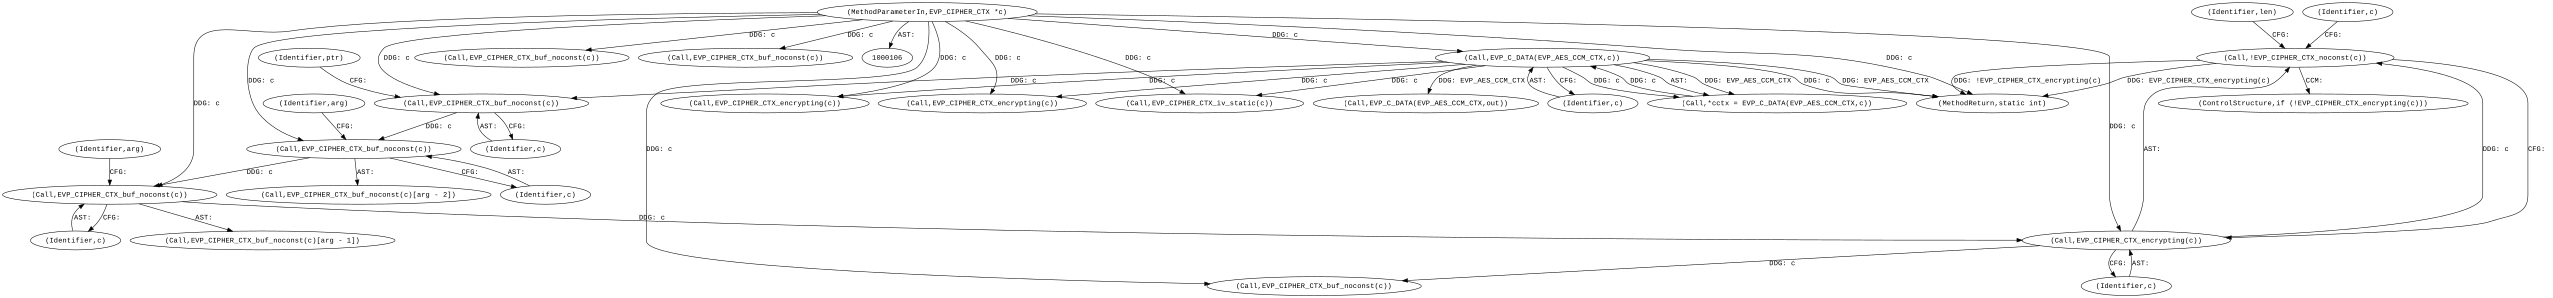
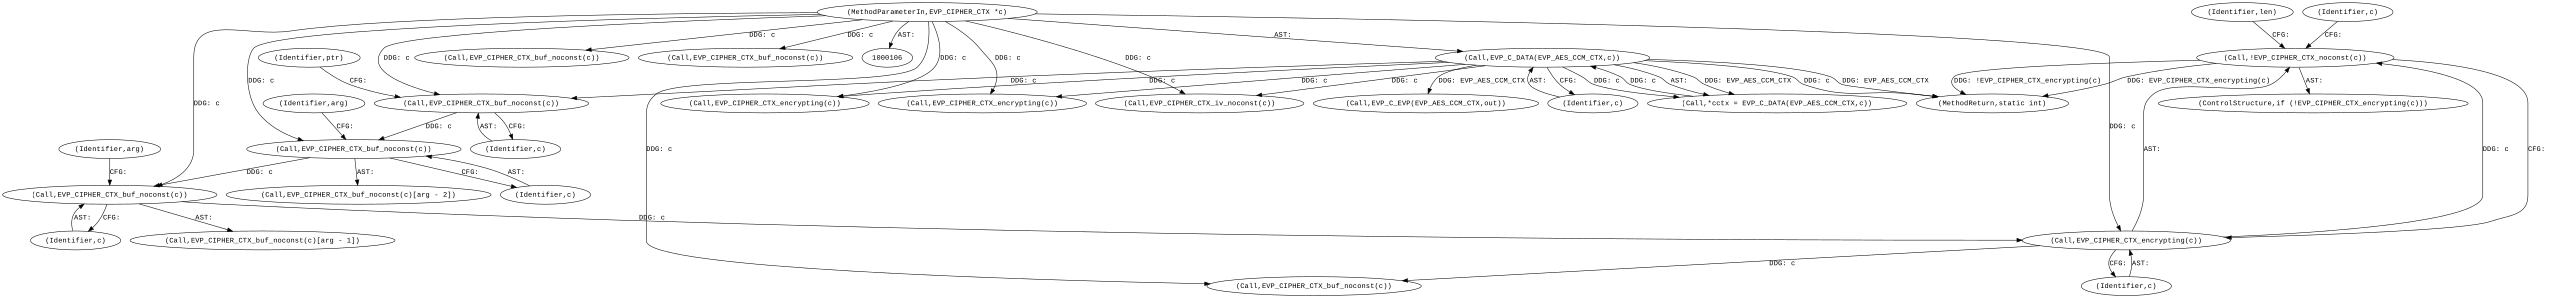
edge "(MethodParameterIn,EVP_CIPHER_CTX *c)" -> "(Call,EVP_C_DATA(EVP_AES_CCM_CTX,c))": label "DDG: c" -> "AST: "
edge "(MethodParameterIn,EVP_CIPHER_CTX *c)" -> "(MethodReturn,static int)": removed, label "DDG: c"
edge "(Call,!EVP_CIPHER_CTX_noconst(c))" -> "(ControlStructure,if (!EVP_CIPHER_CTX_encrypting(c)))": label "CCM: " -> "AST: "
node "(Call,EVP_CIPHER_CTX_iv_static(c))": label "(Call,EVP_CIPHER_CTX_iv_static(c))" -> "(Call,EVP_CIPHER_CTX_iv_noconst(c))"
node "(Call,EVP_C_DATA(EVP_AES_CCM_CTX,out))": label "(Call,EVP_C_DATA(EVP_AES_CCM_CTX,out))" -> "(Call,EVP_C_EVP(EVP_AES_CCM_CTX,out))"
